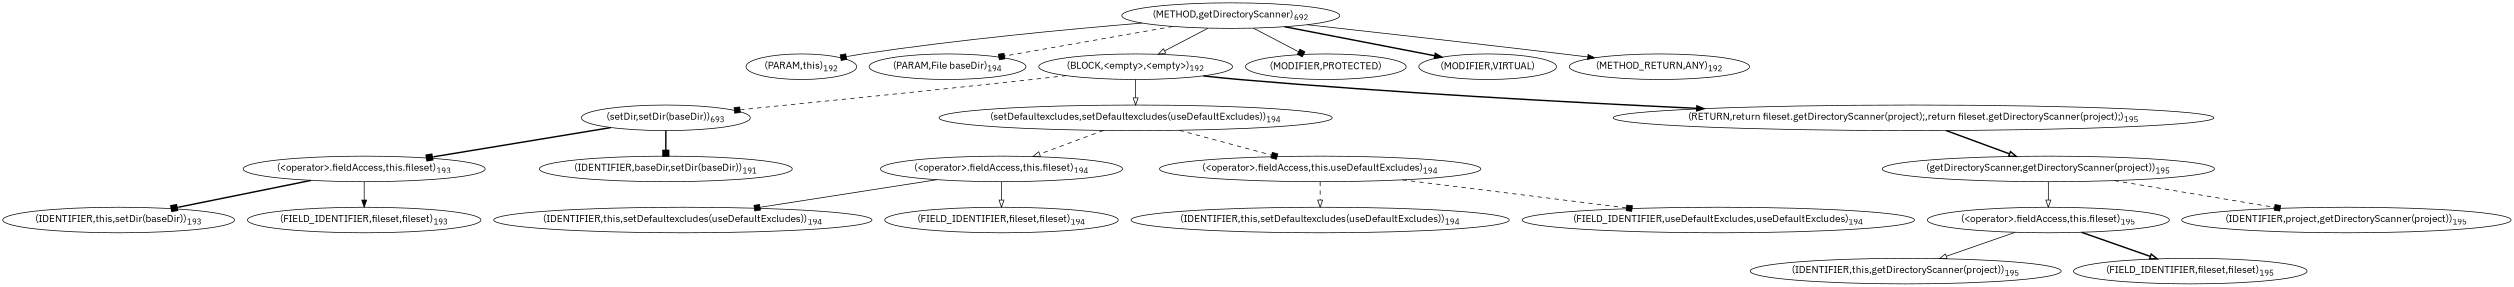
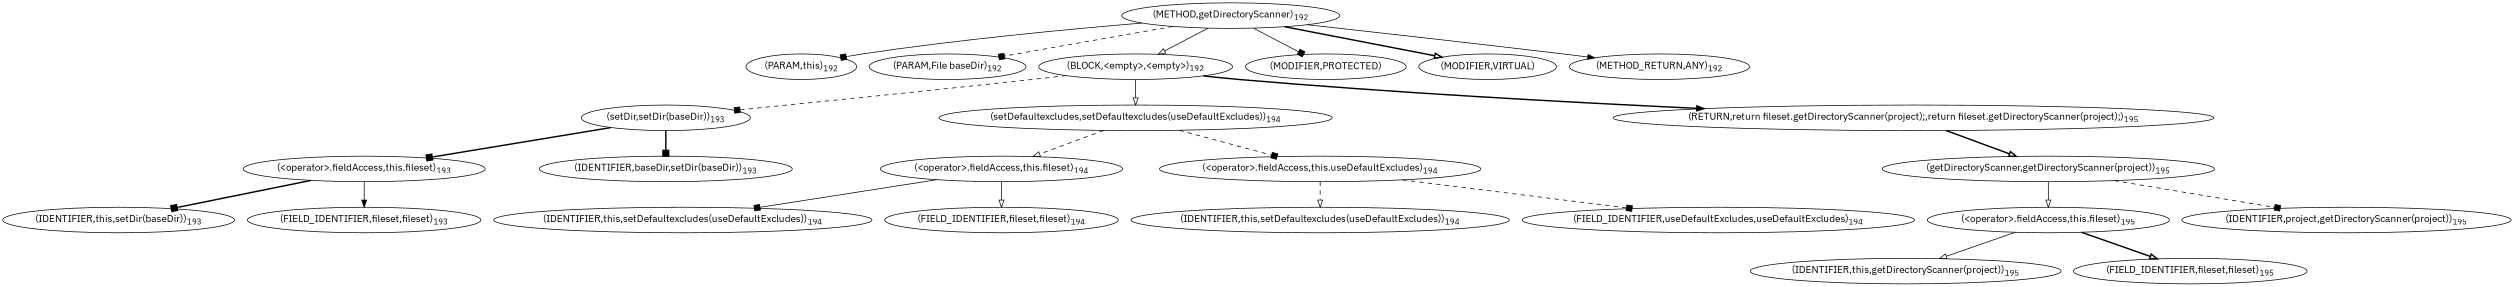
node "(METHOD,getDirectoryScanner)": text "692" -> "192"
edge "(METHOD,getDirectoryScanner)" -> "(MODIFIER,VIRTUAL)": arrowhead normal -> onormal
node "(PARAM,File baseDir)": text "194" -> "192"
node "(setDir,setDir(baseDir))": text "693" -> "193"
node "(IDENTIFIER,baseDir,setDir(baseDir))": text "191" -> "193"
